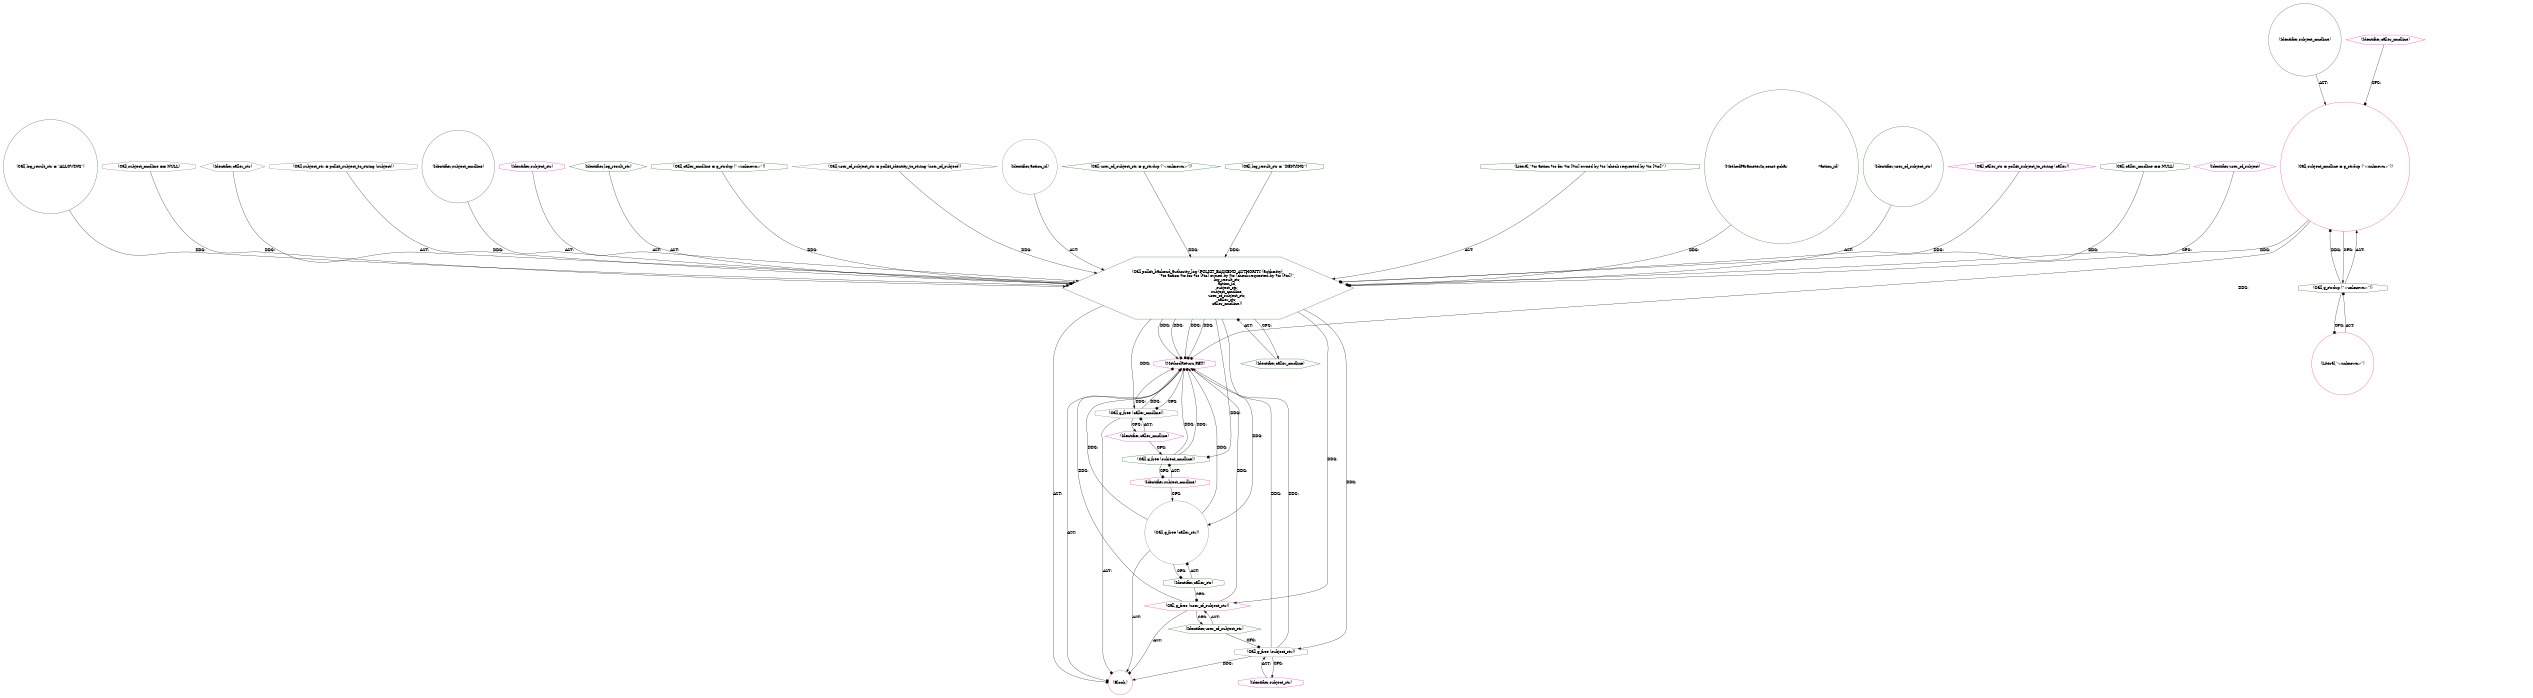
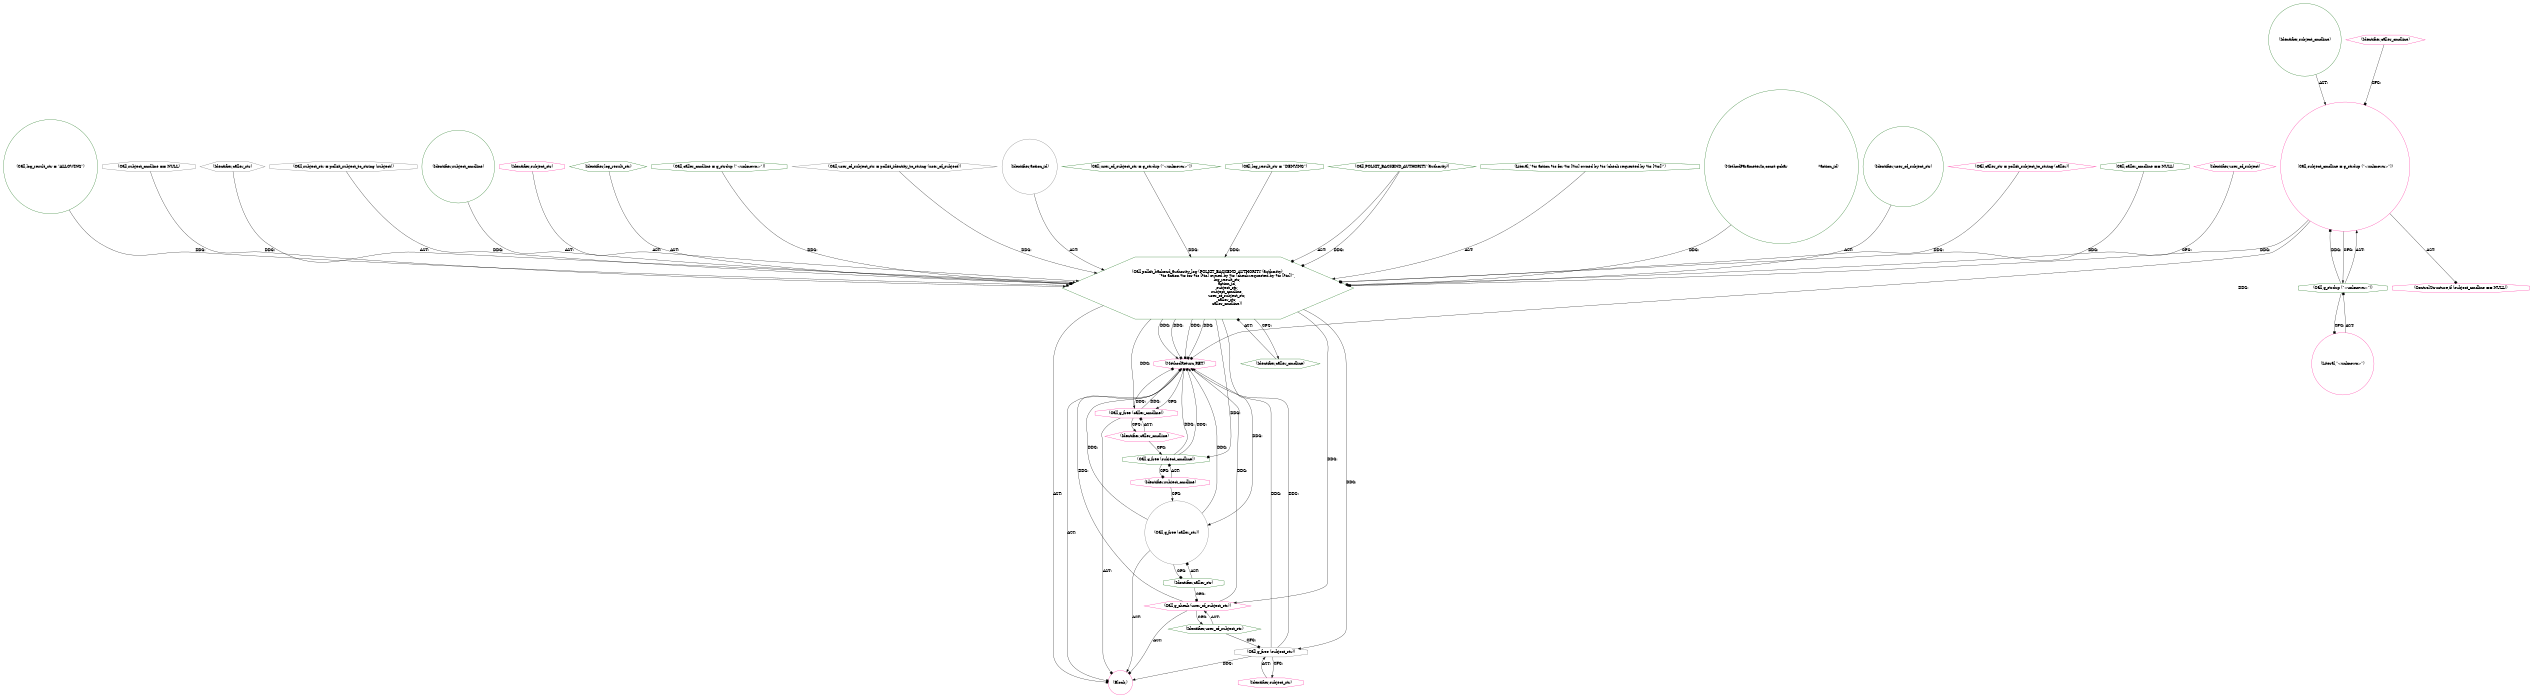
node "(Call,POLKIT_BACKEND_AUTHORITY (authority))": added
node "(ControlStructure,if (subject_cmdline == NULL))": added
edge "(MethodReturn,RET)" -> "(Call,g_free (caller_cmdline))": arrowhead box -> normal
node "(Call,g_free (caller_cmdline))": color gray40 -> deeppink
node "(Call,g_free (user_of_subject_str))": label "(Call,g_free (user_of_subject_str))" -> "(Call,g_check (user_of_subject_str))"
